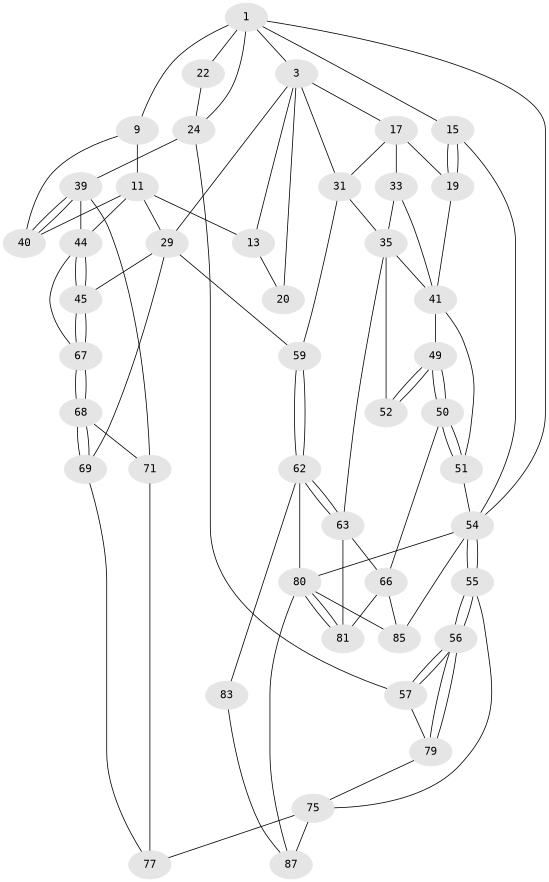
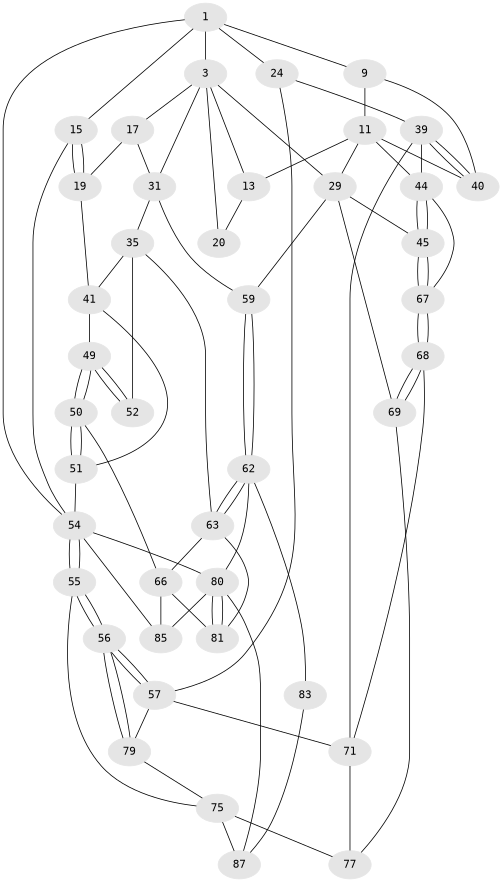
node "22": removed
node "33": removed
edge "57" -- "71": added
